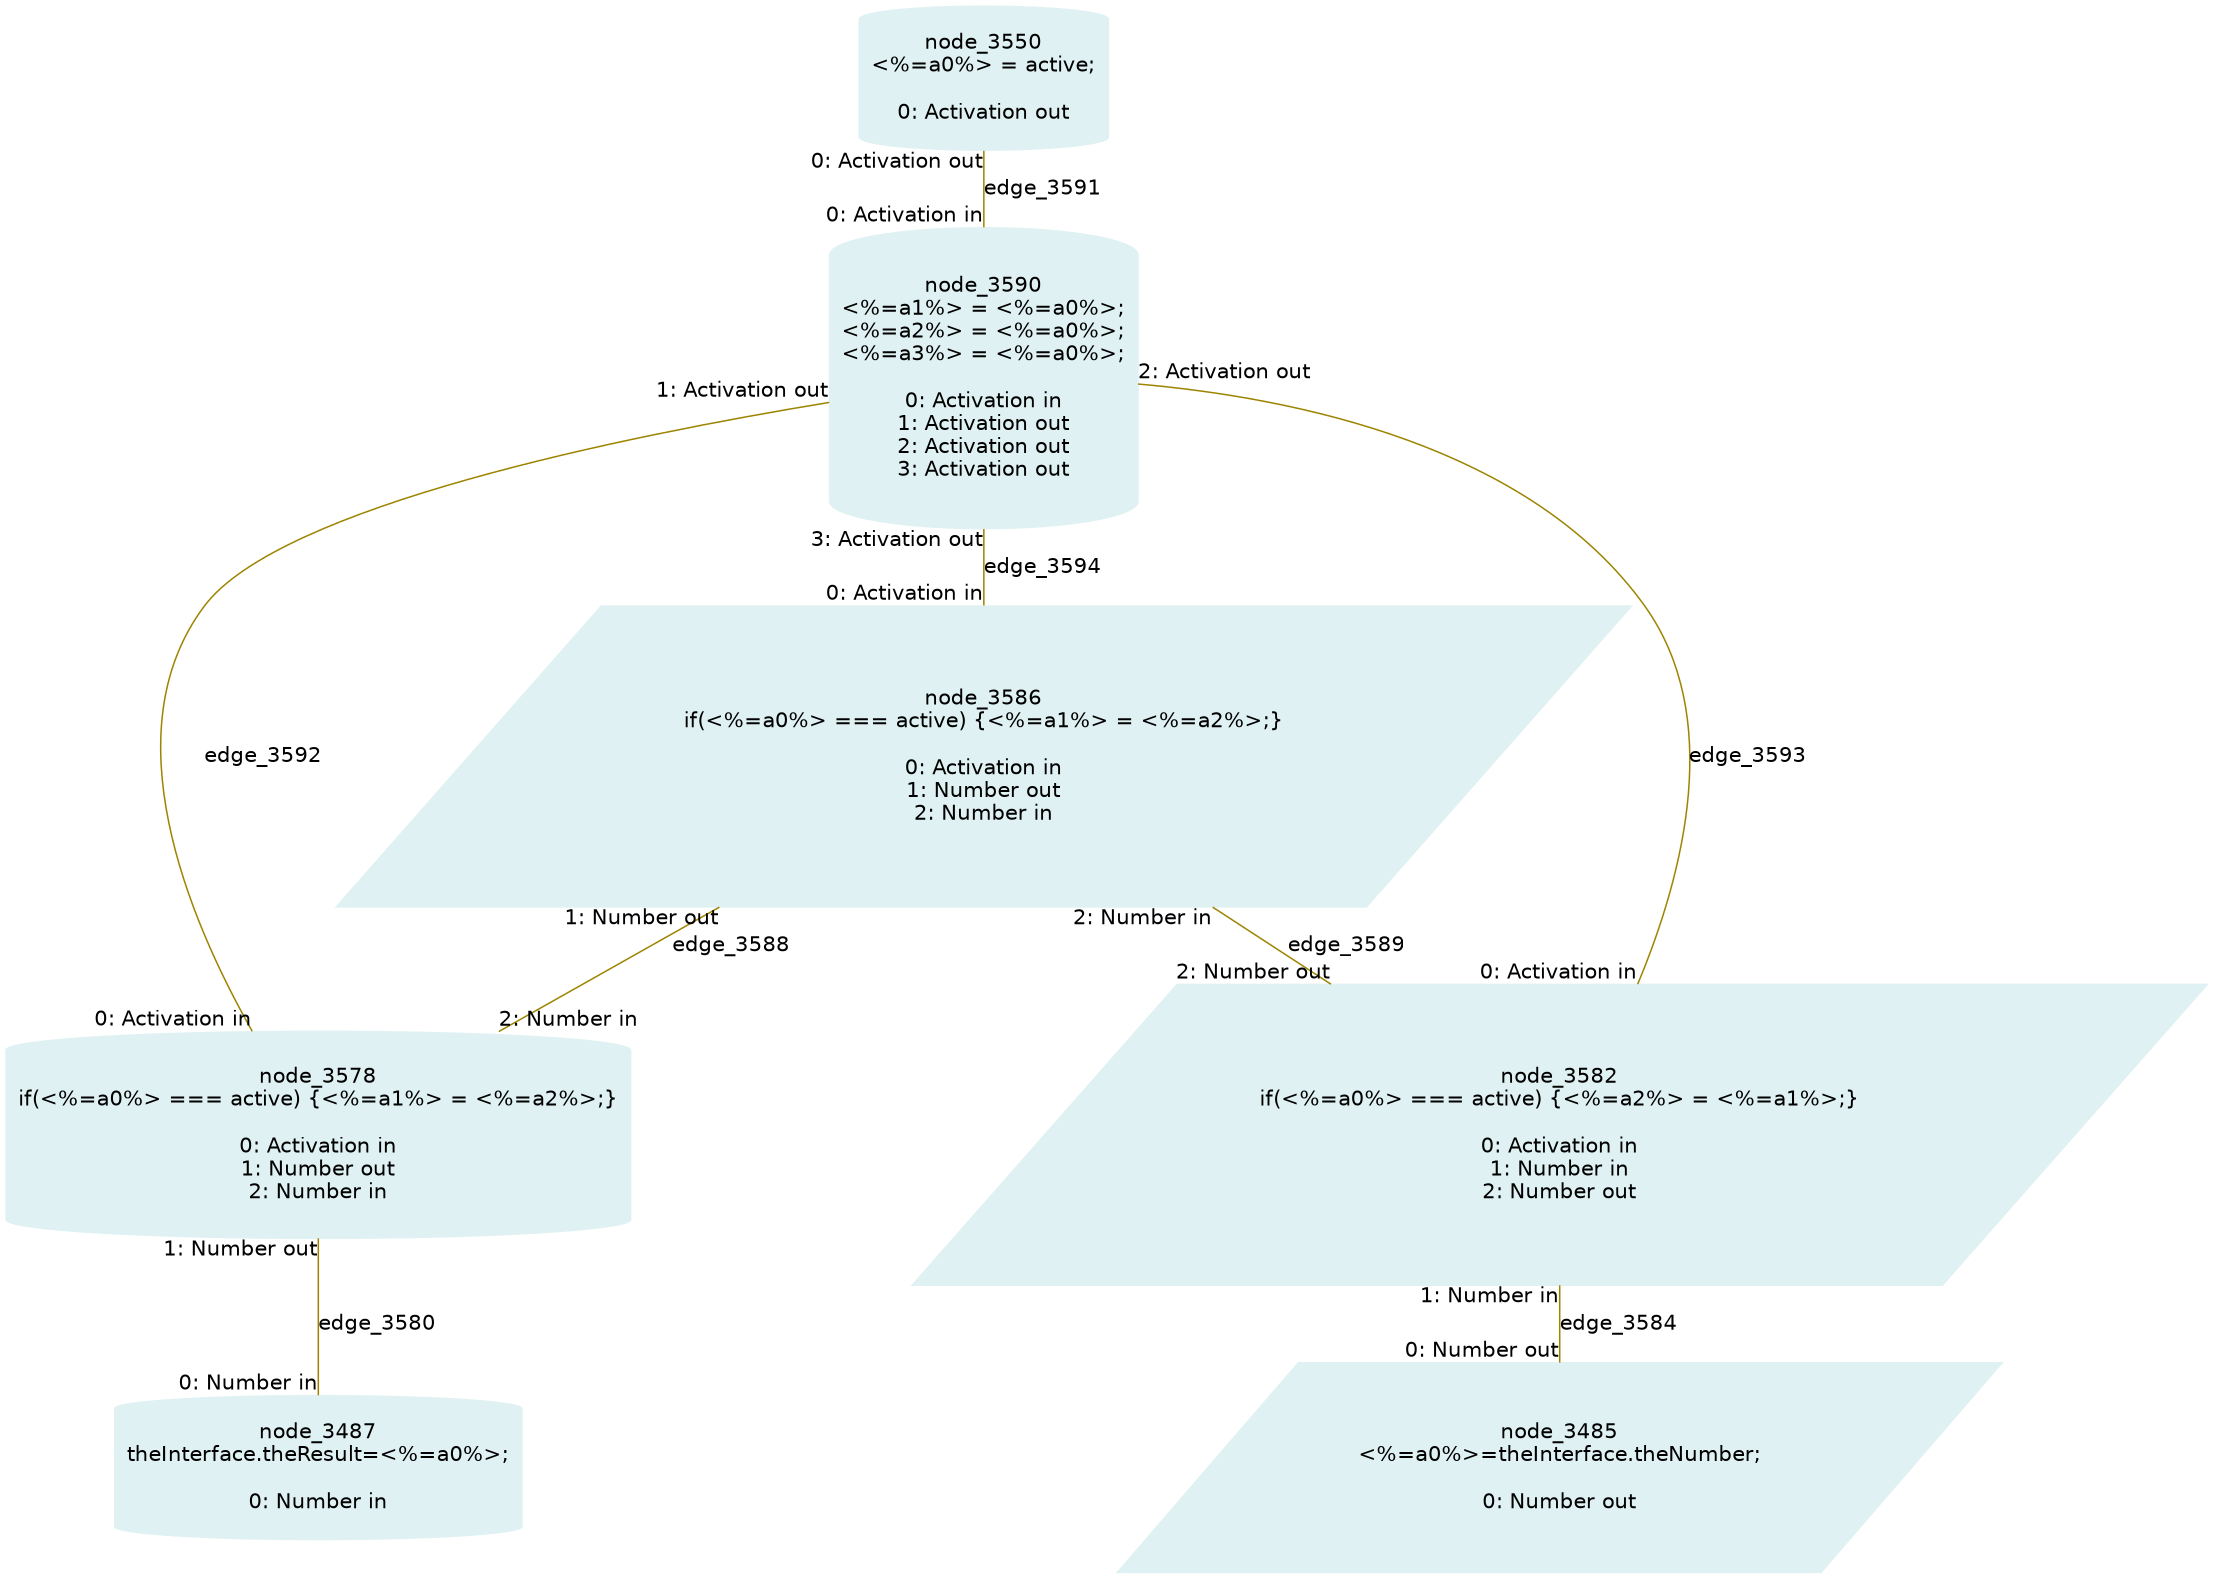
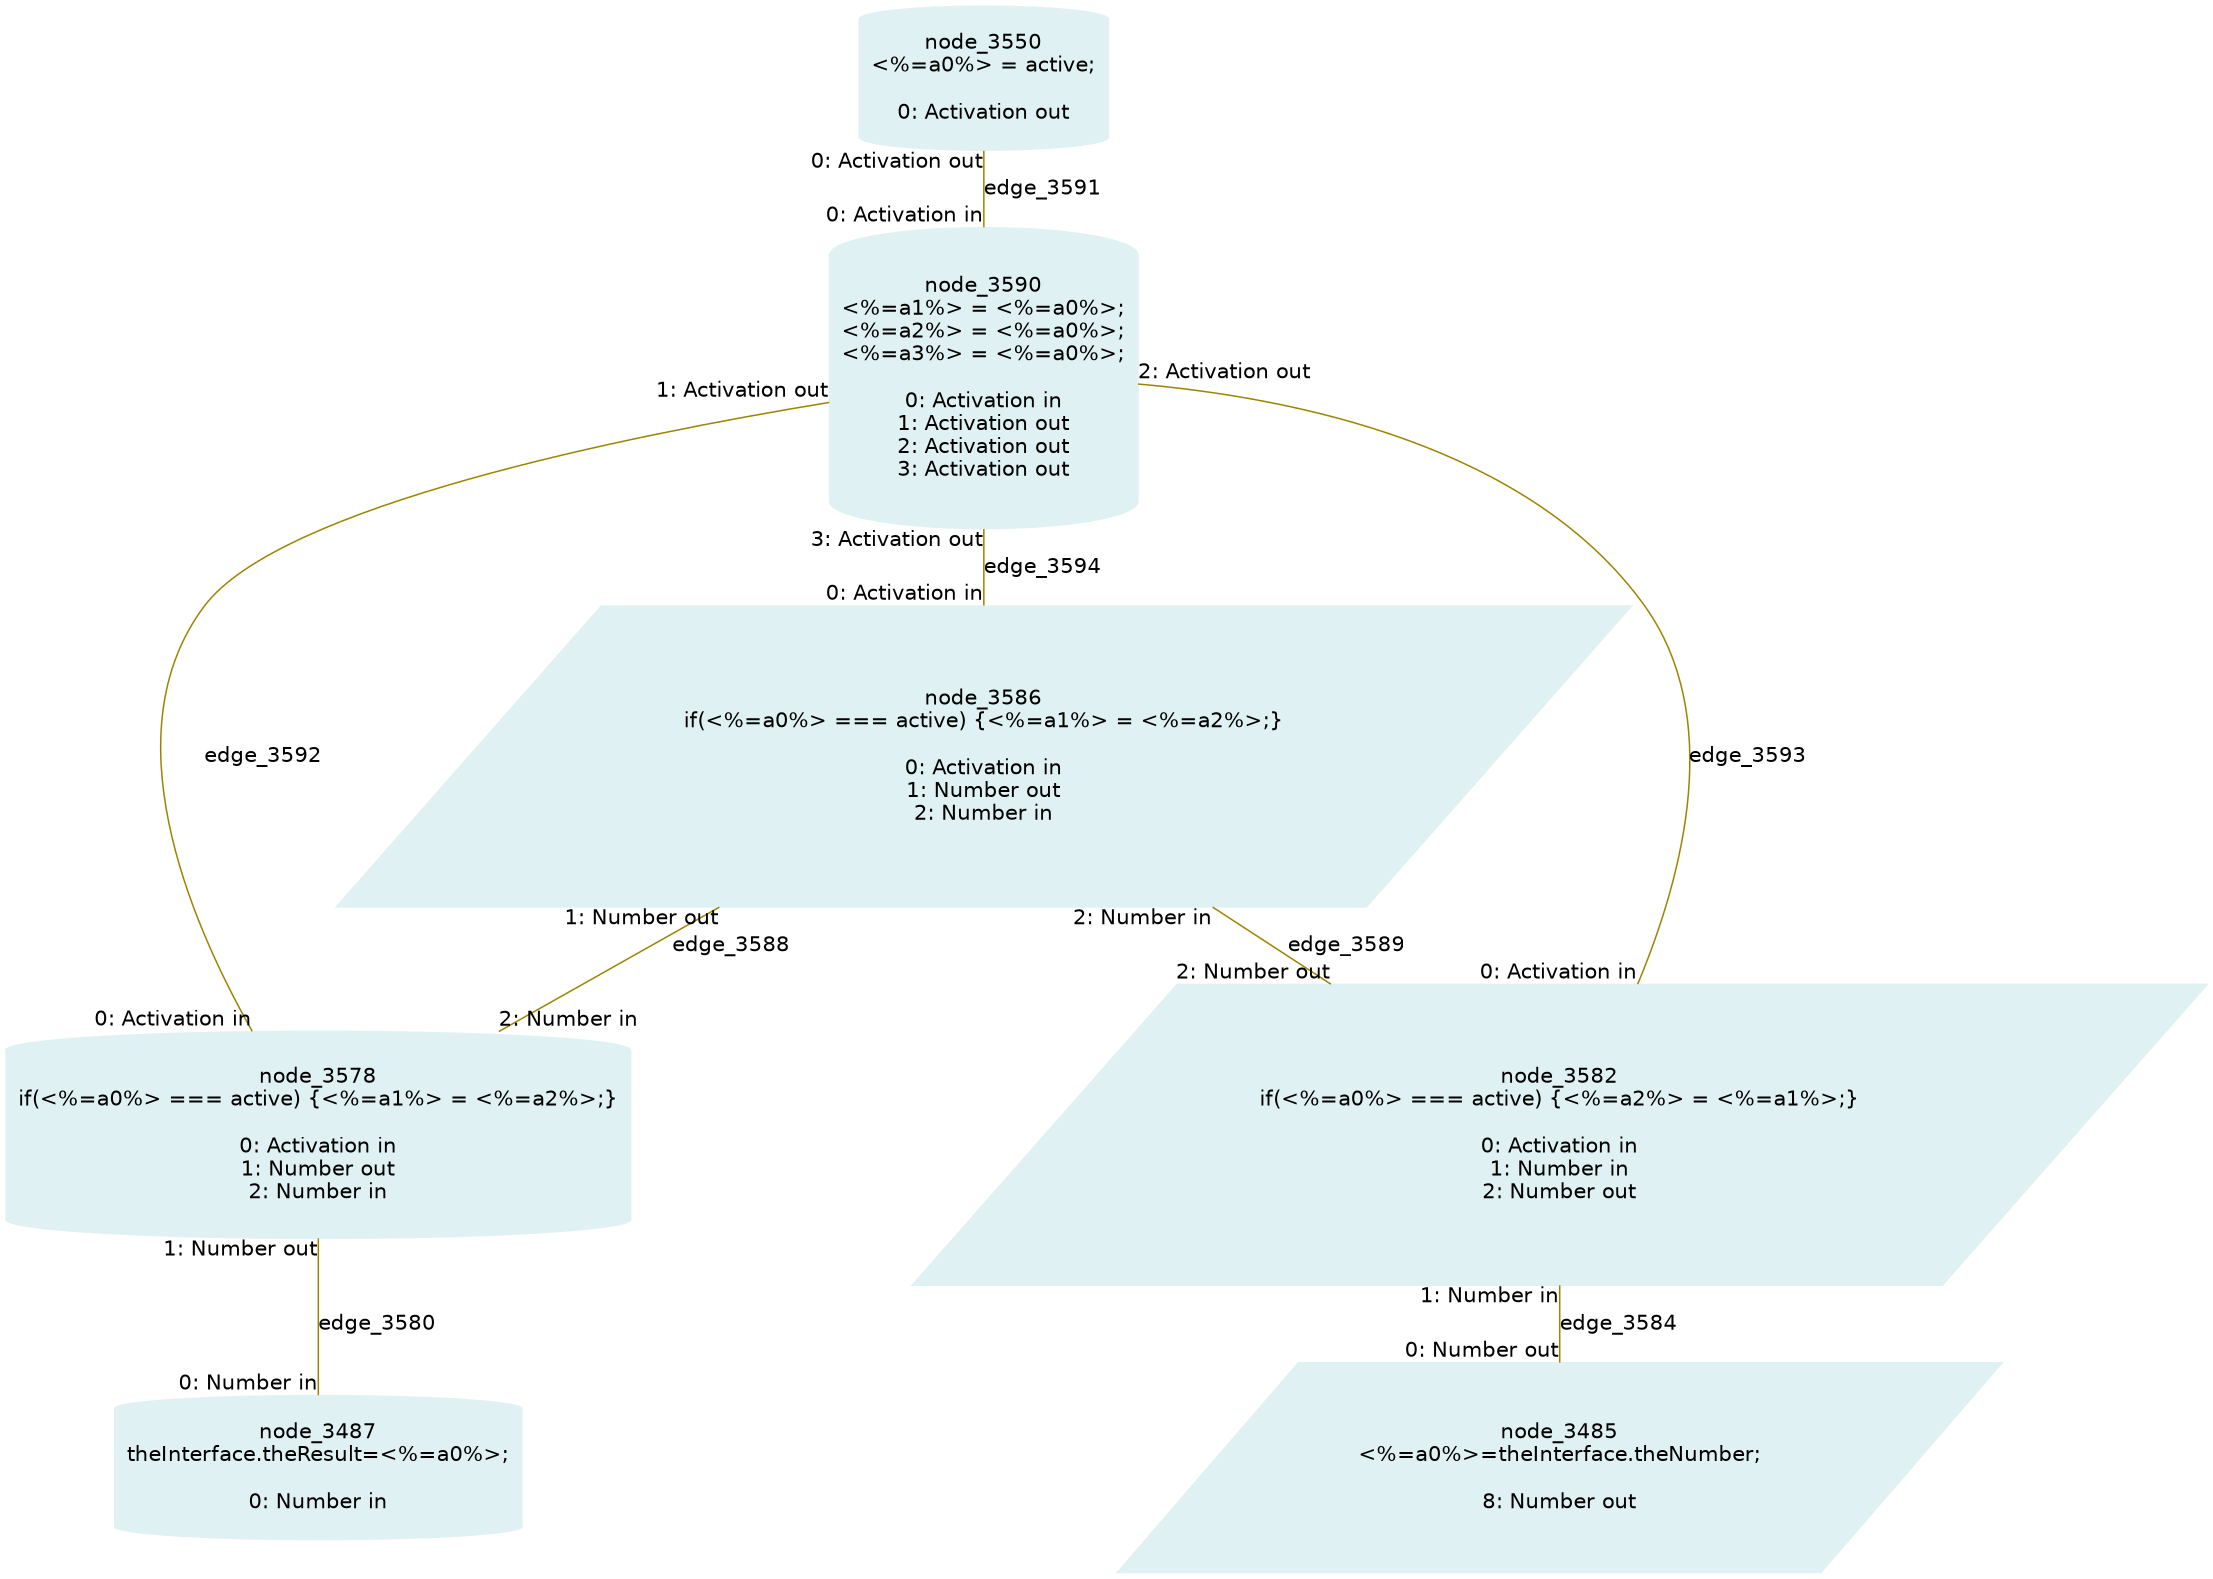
node "node_3485 <%=a0%>=theInterface.theNumber; 0: Number out": label "node_3485 <%=a0%>=theInterface.theNumber; 0: Number out" -> "node_3485 <%=a0%>=theInterface.theNumber; 8: Number out"
